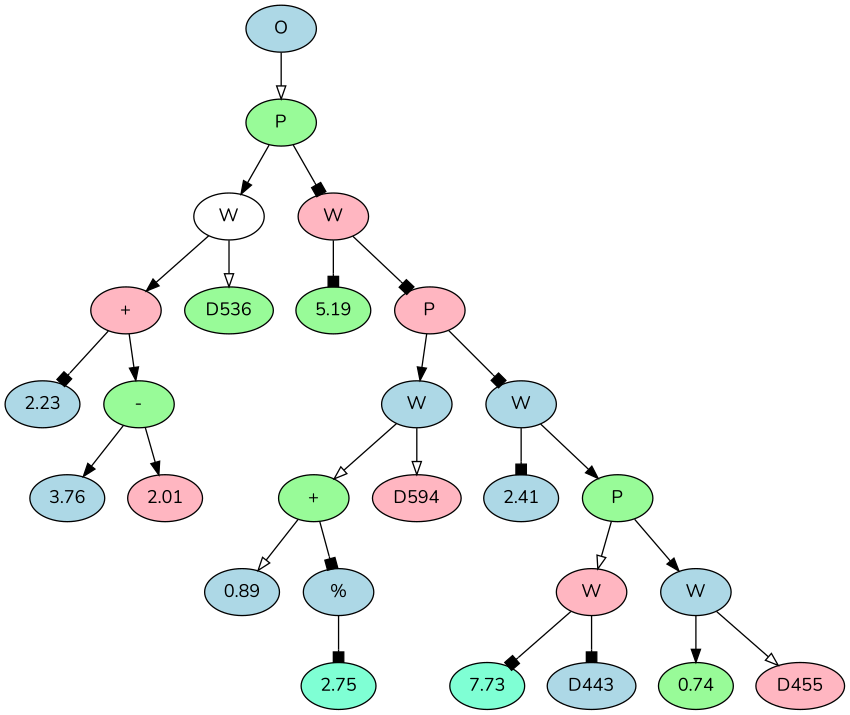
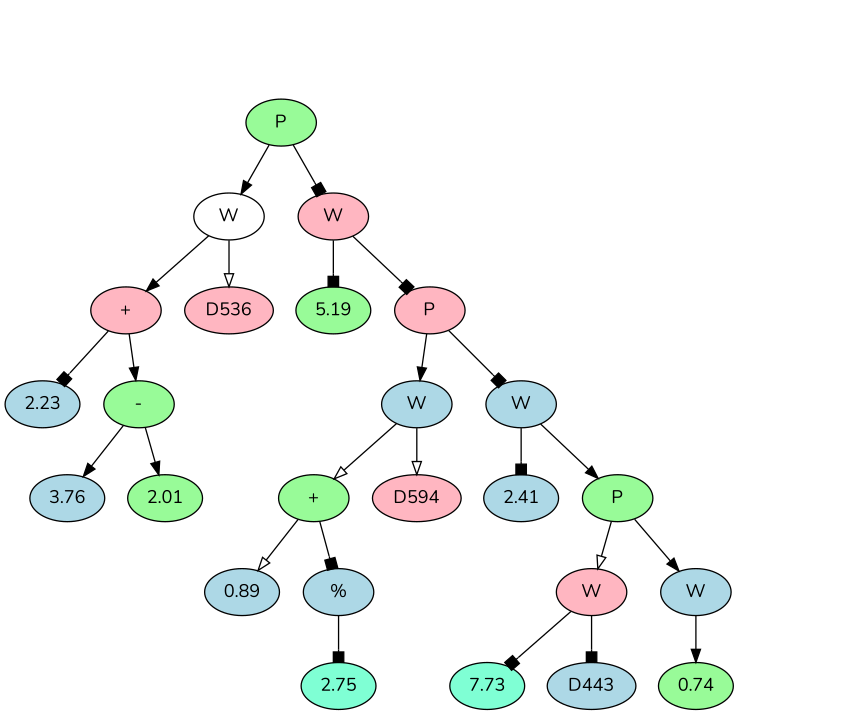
node "O": removed
node "D536": fillcolor palegreen -> lightpink
node "2.01": fillcolor lightpink -> palegreen
node "D455": removed
